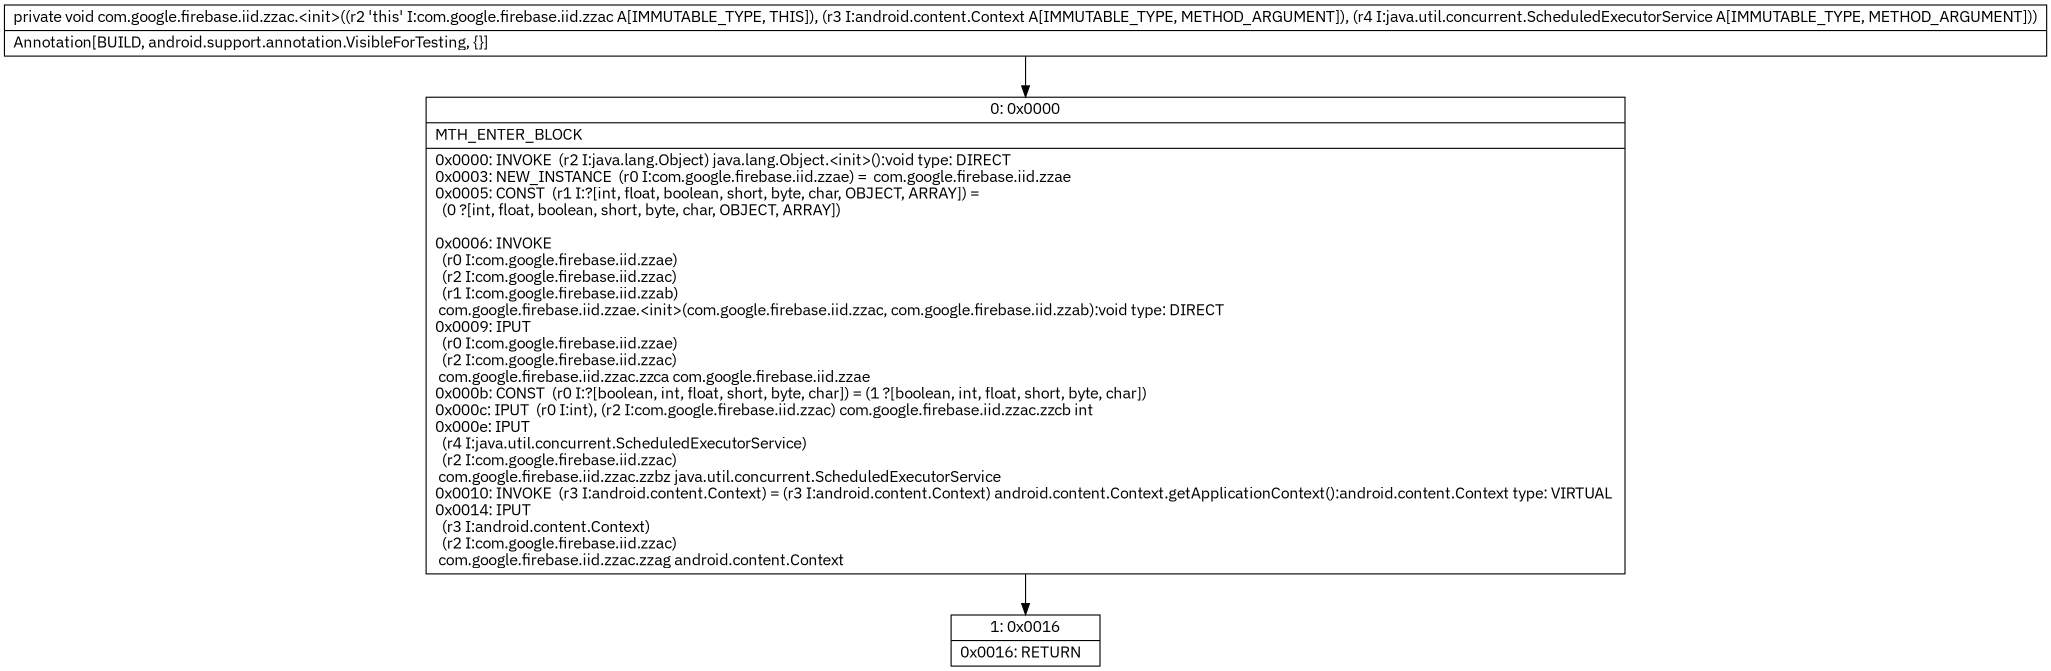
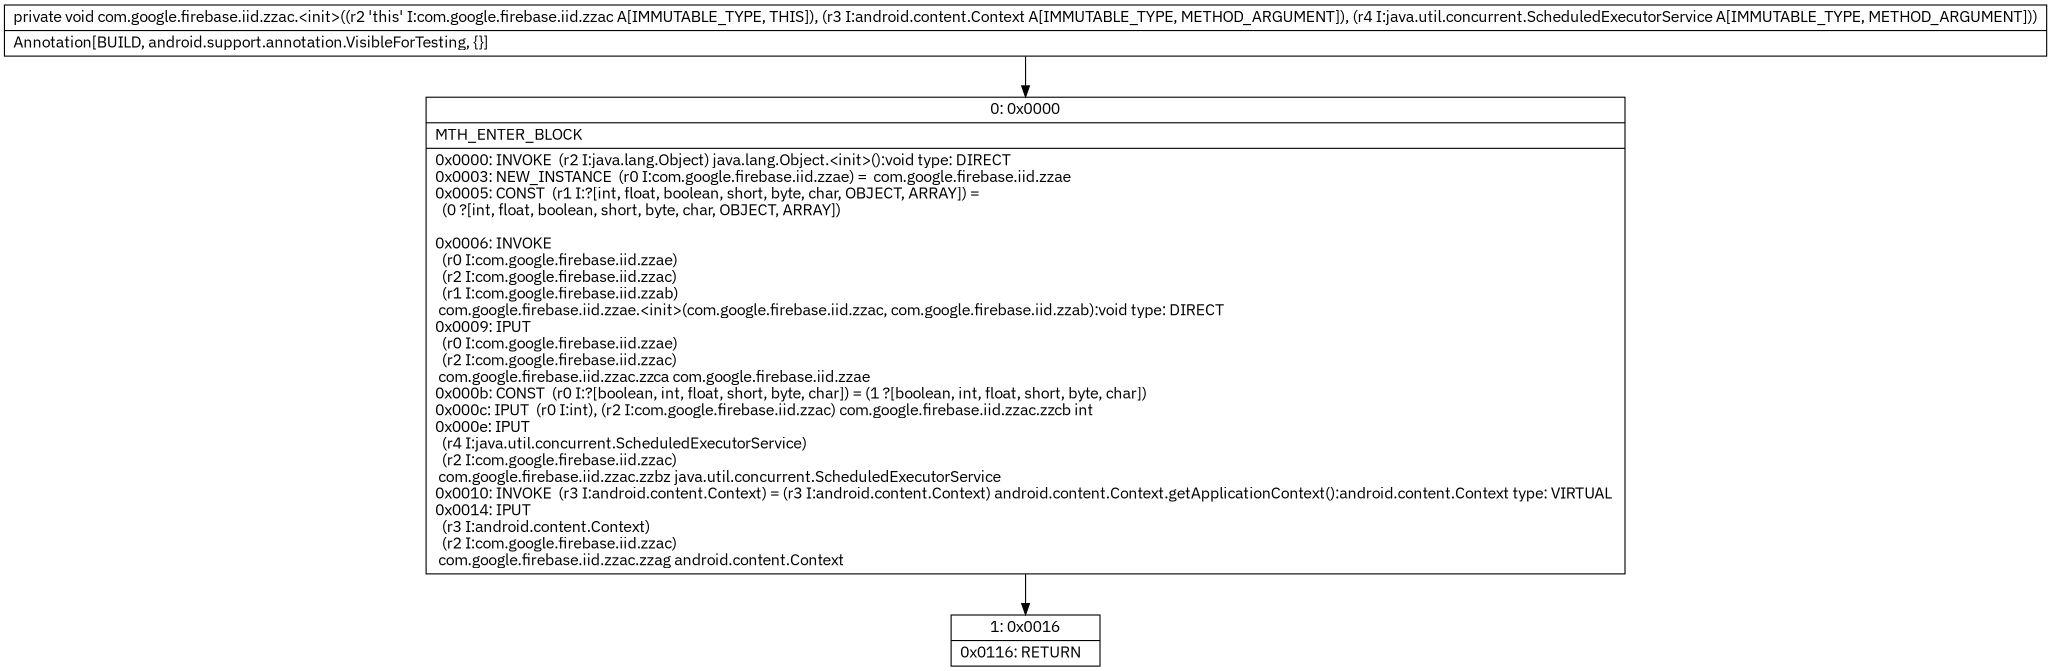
node "1: 0x0016": text "0x0016: RETURN" -> "0x0116: RETURN"
